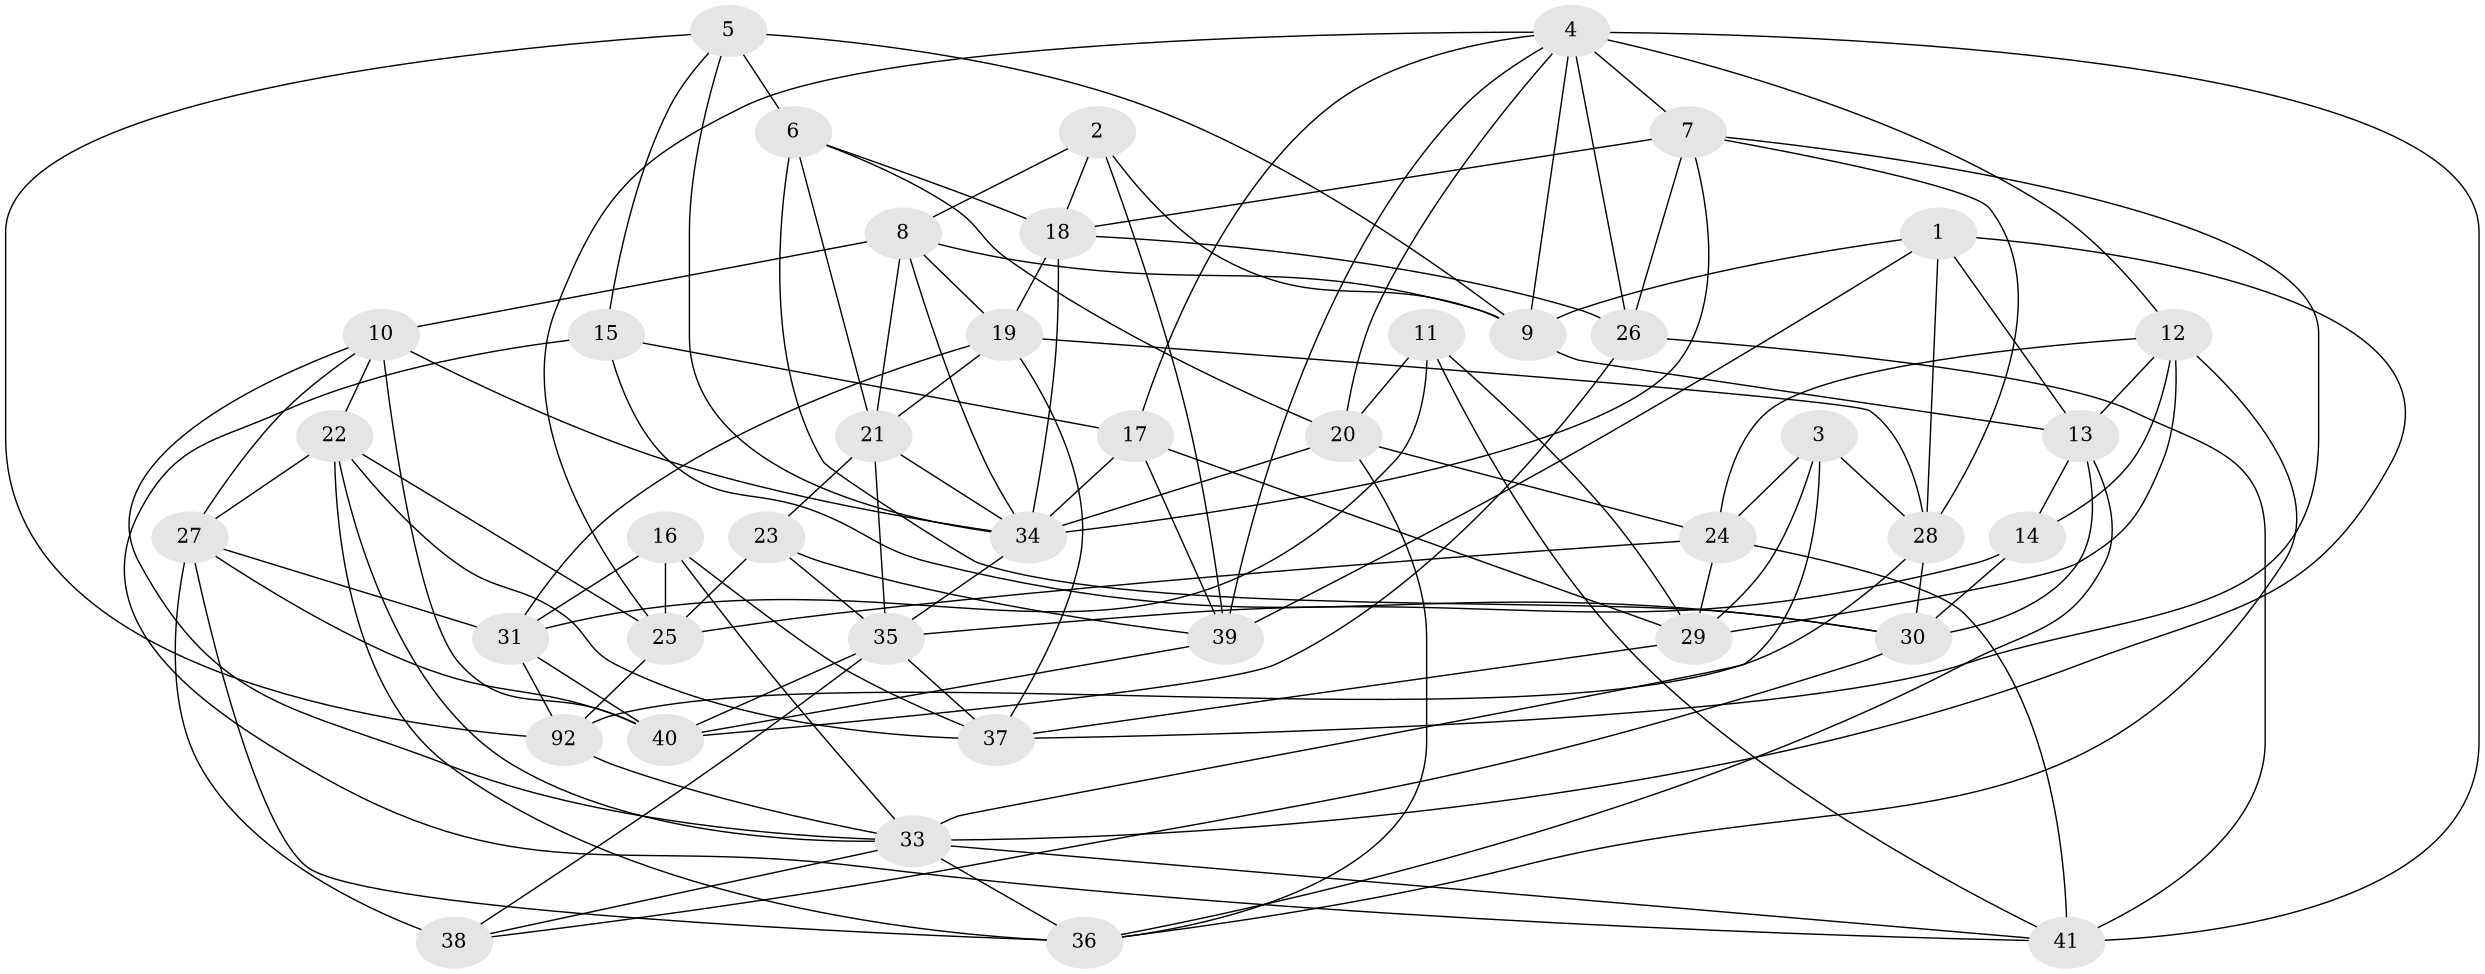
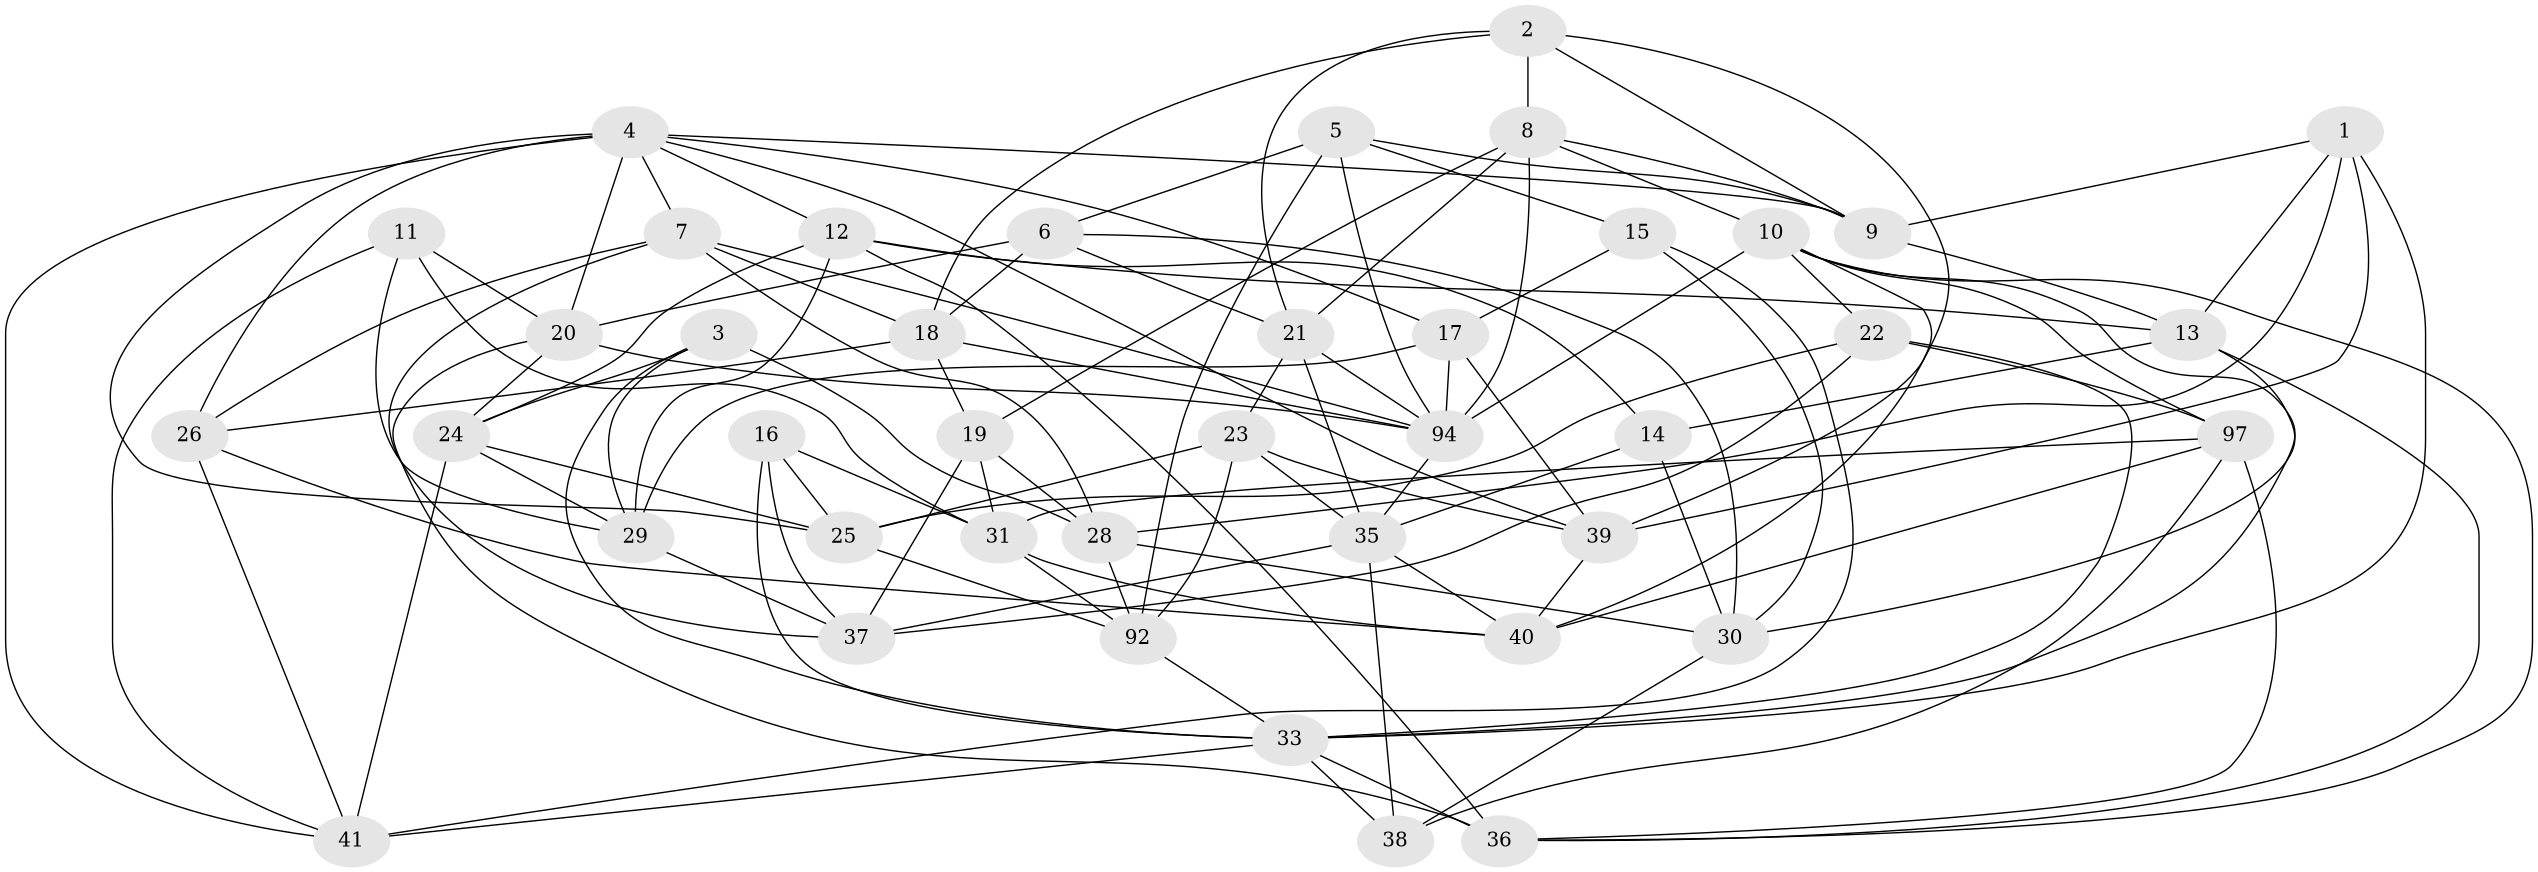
edge "19" -- "21": now "2" -- "21"
node "27": label "27" -> "97"
node "34": label "34" -> "94"
edge "23" -- "92": added
edge "22" -- "36": now "10" -- "36"
